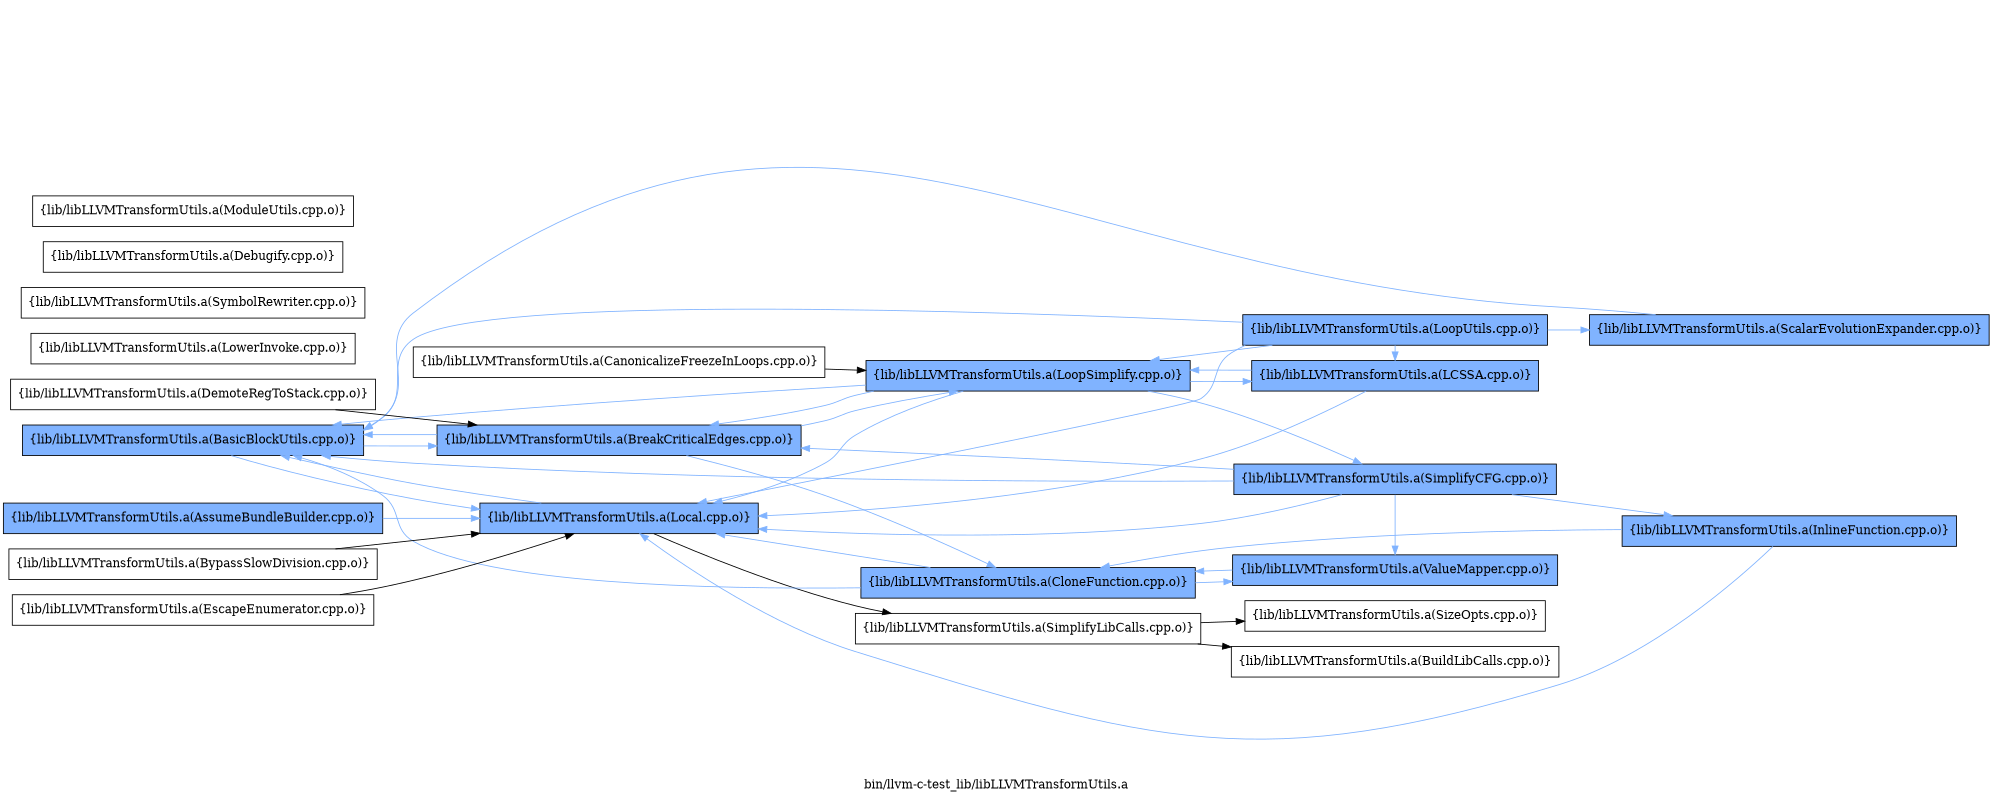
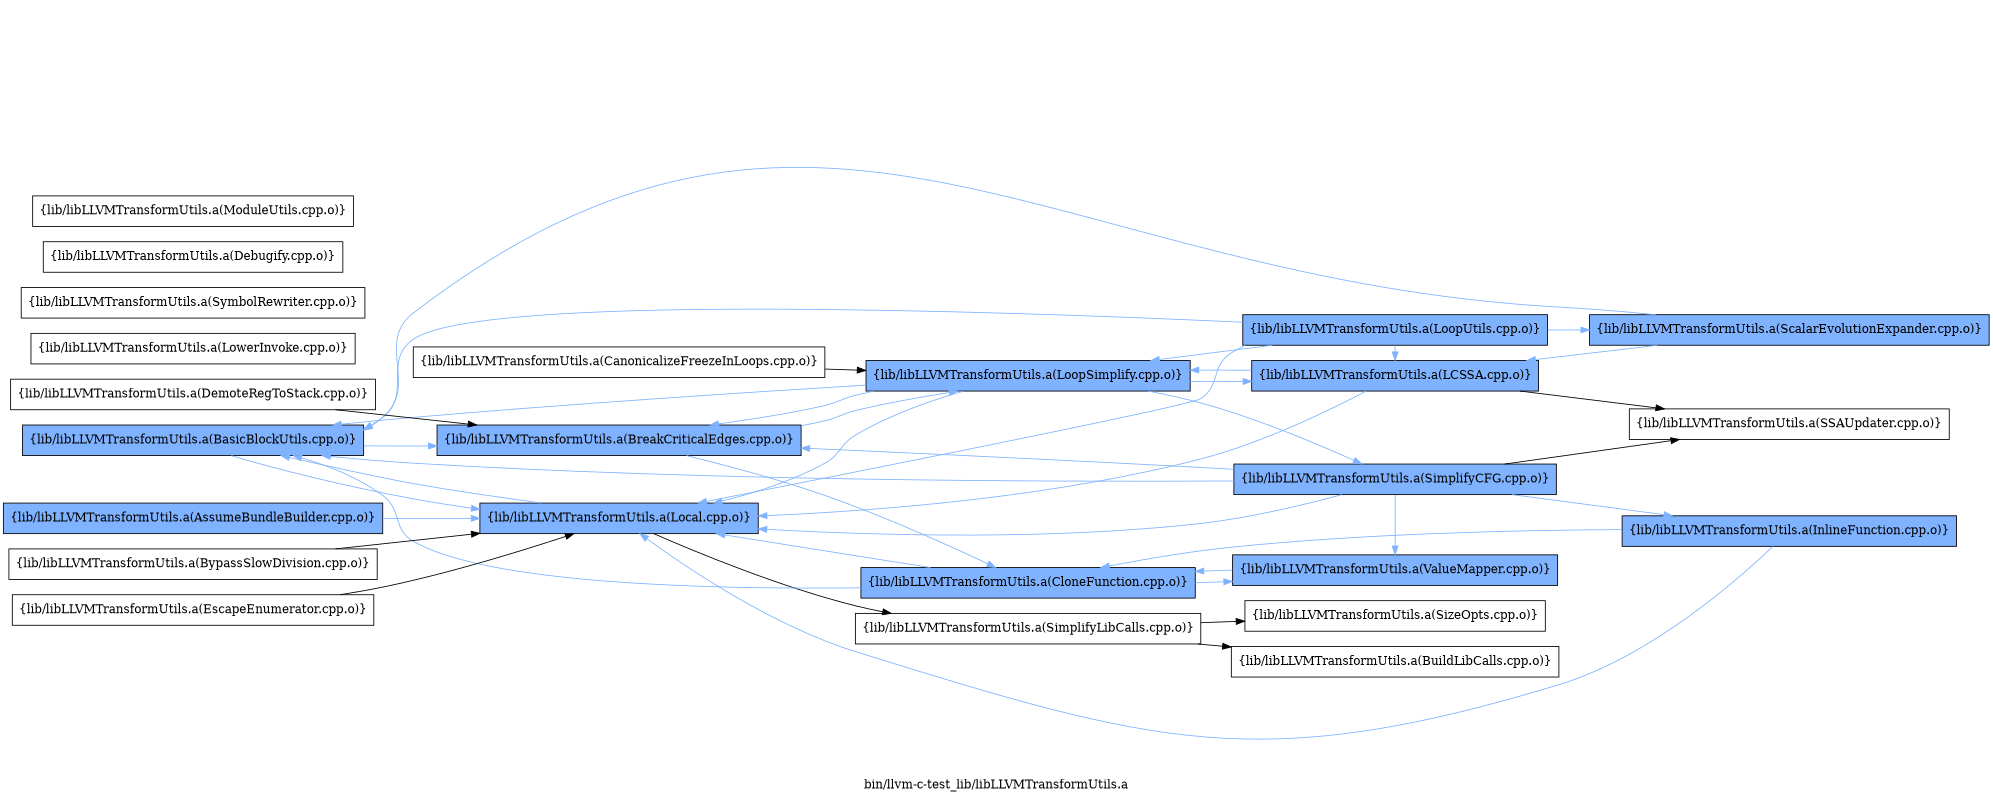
edge "{lib/libLLVMTransformUtils.a(ScalarEvolutionExpander.cpp.o)}" -> "{lib/libLLVMTransformUtils.a(LCSSA.cpp.o)}": added
node "{lib/libLLVMTransformUtils.a(SSAUpdater.cpp.o)}": added
edge "{lib/libLLVMTransformUtils.a(BreakCriticalEdges.cpp.o)}" -> "{lib/libLLVMTransformUtils.a(BasicBlockUtils.cpp.o)}": removed
